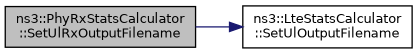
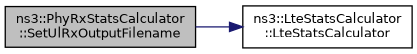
node "ns3::LteStatsCalculator ::SetUlOutputFilename": label "ns3::LteStatsCalculator ::SetUlOutputFilename" -> "ns3::LteStatsCalculator ::LteStatsCalculator"
